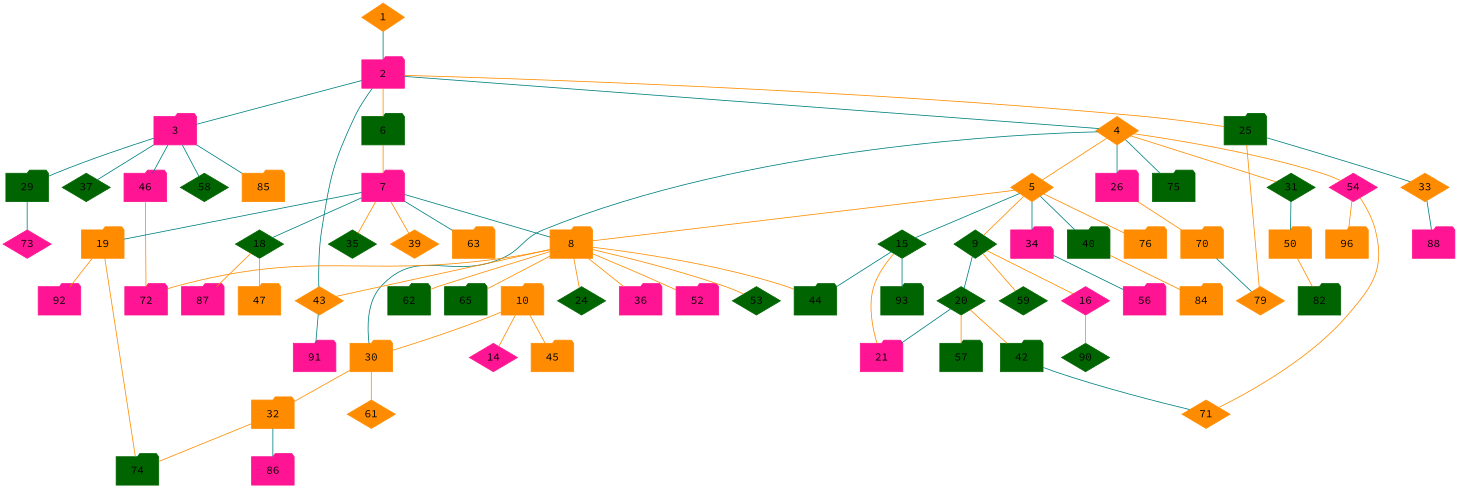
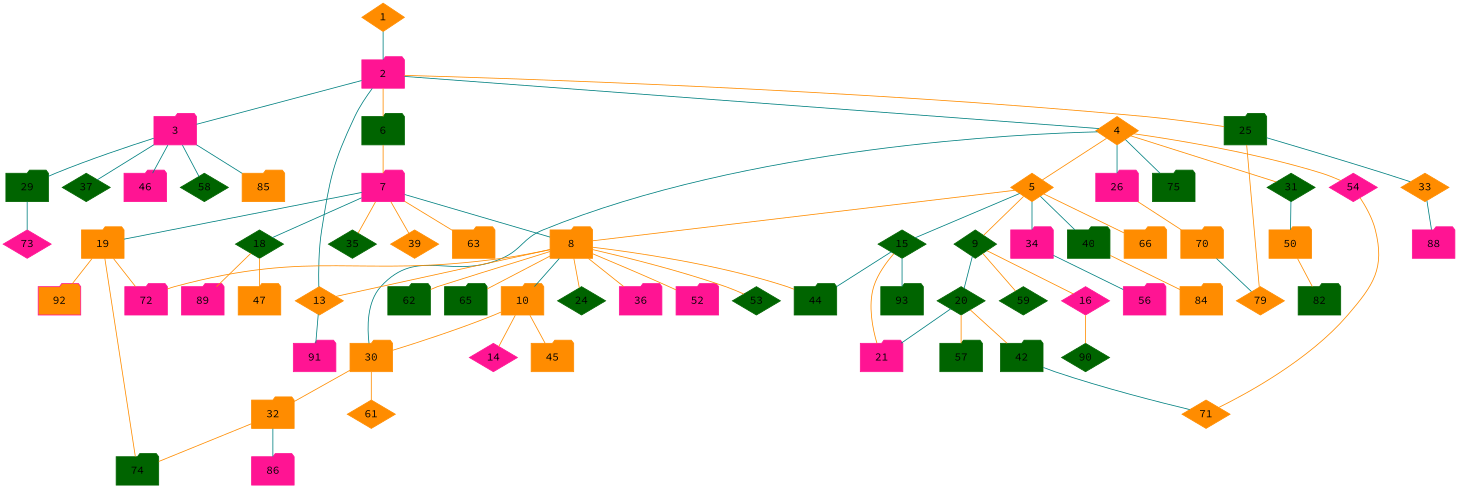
edge "7" -- "63": color teal -> darkorange
edge "46" -- "72": now "19" -- "72"
node "76": label "76" -> "66"
node "96": removed
edge "8" -- "10": added
node "92": fillcolor deeppink -> darkorange
node "87": label "87" -> "89"
node "43": label "43" -> "13"
